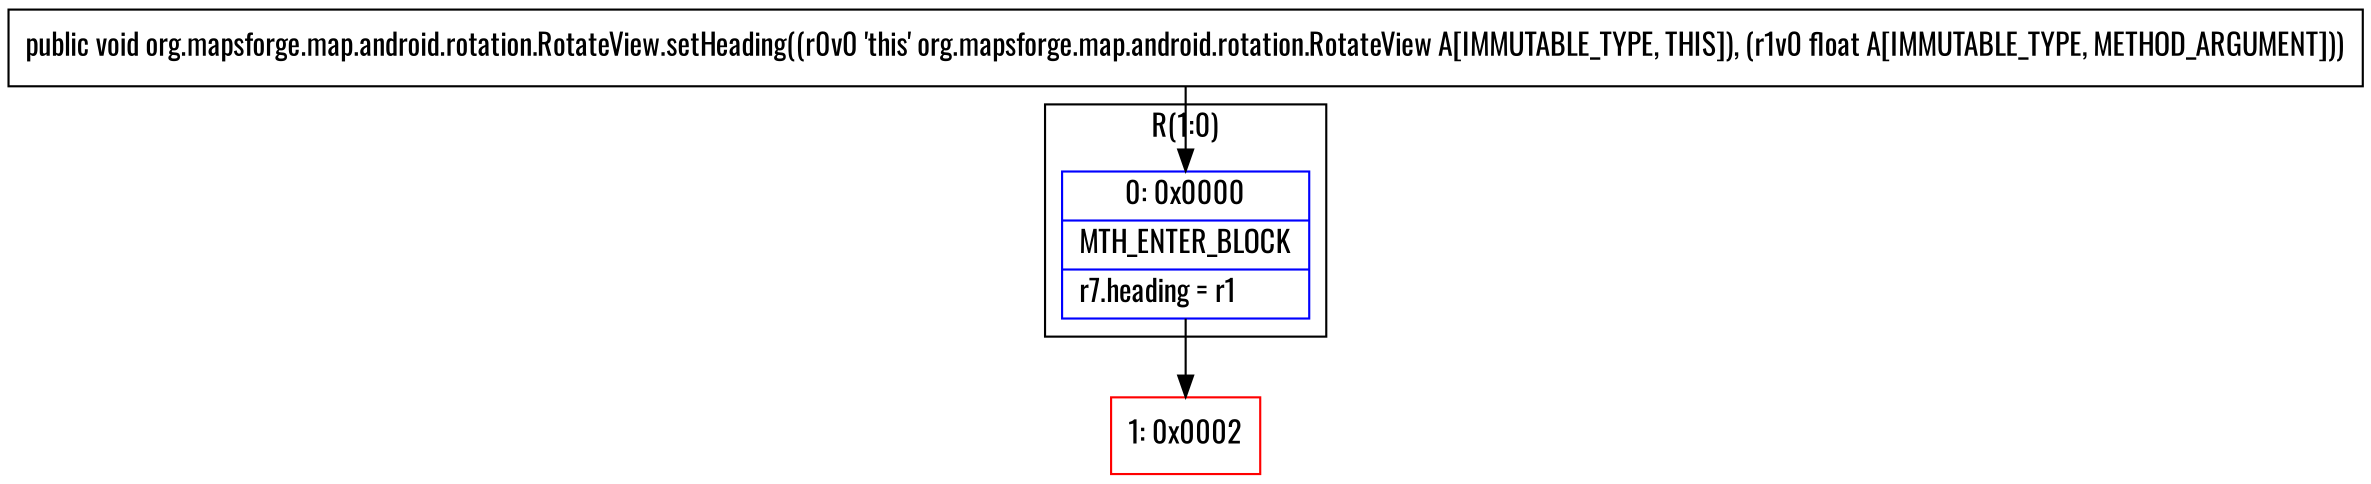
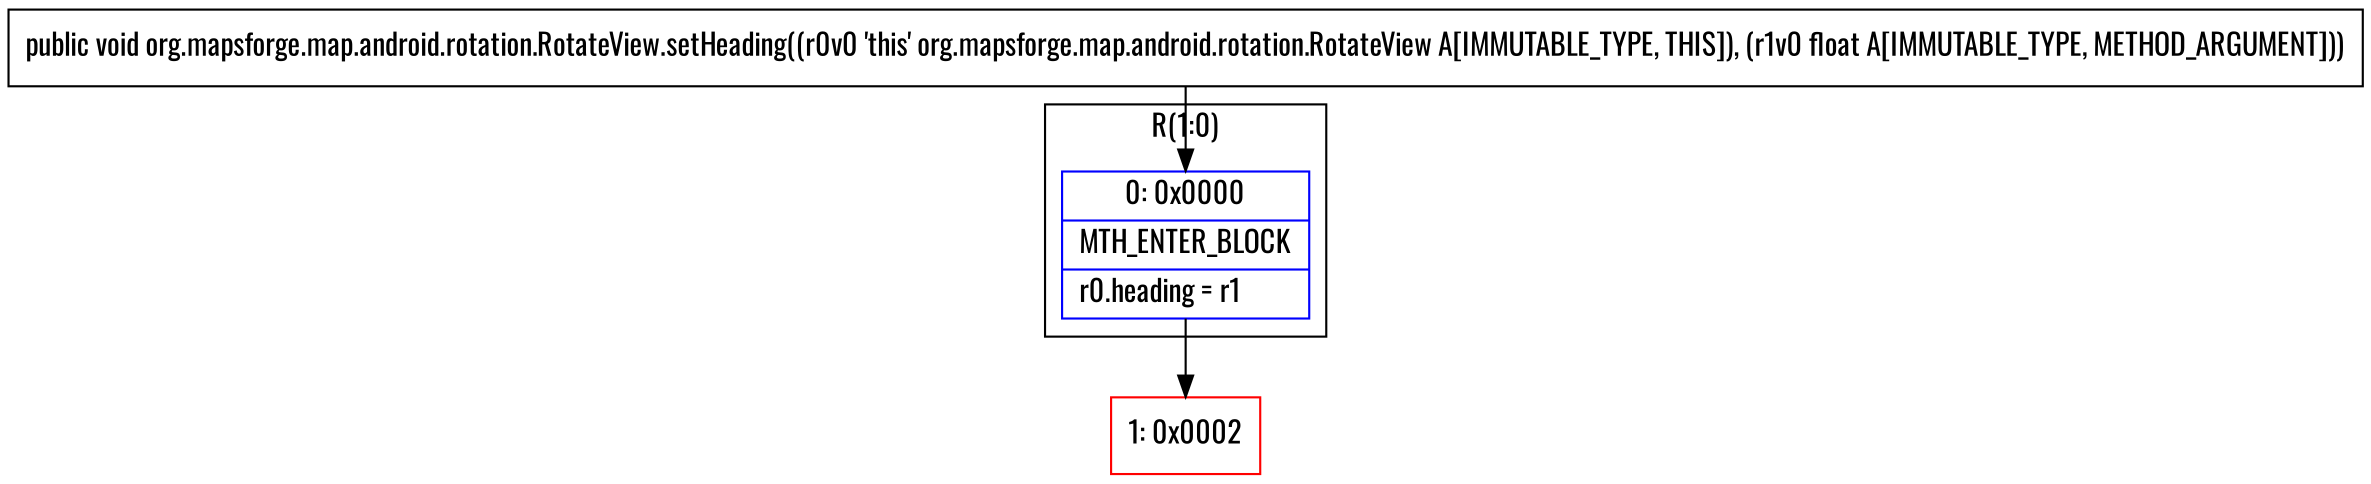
node "0: 0x0000": text "r7.heading = r1" -> "r0.heading = r1"
